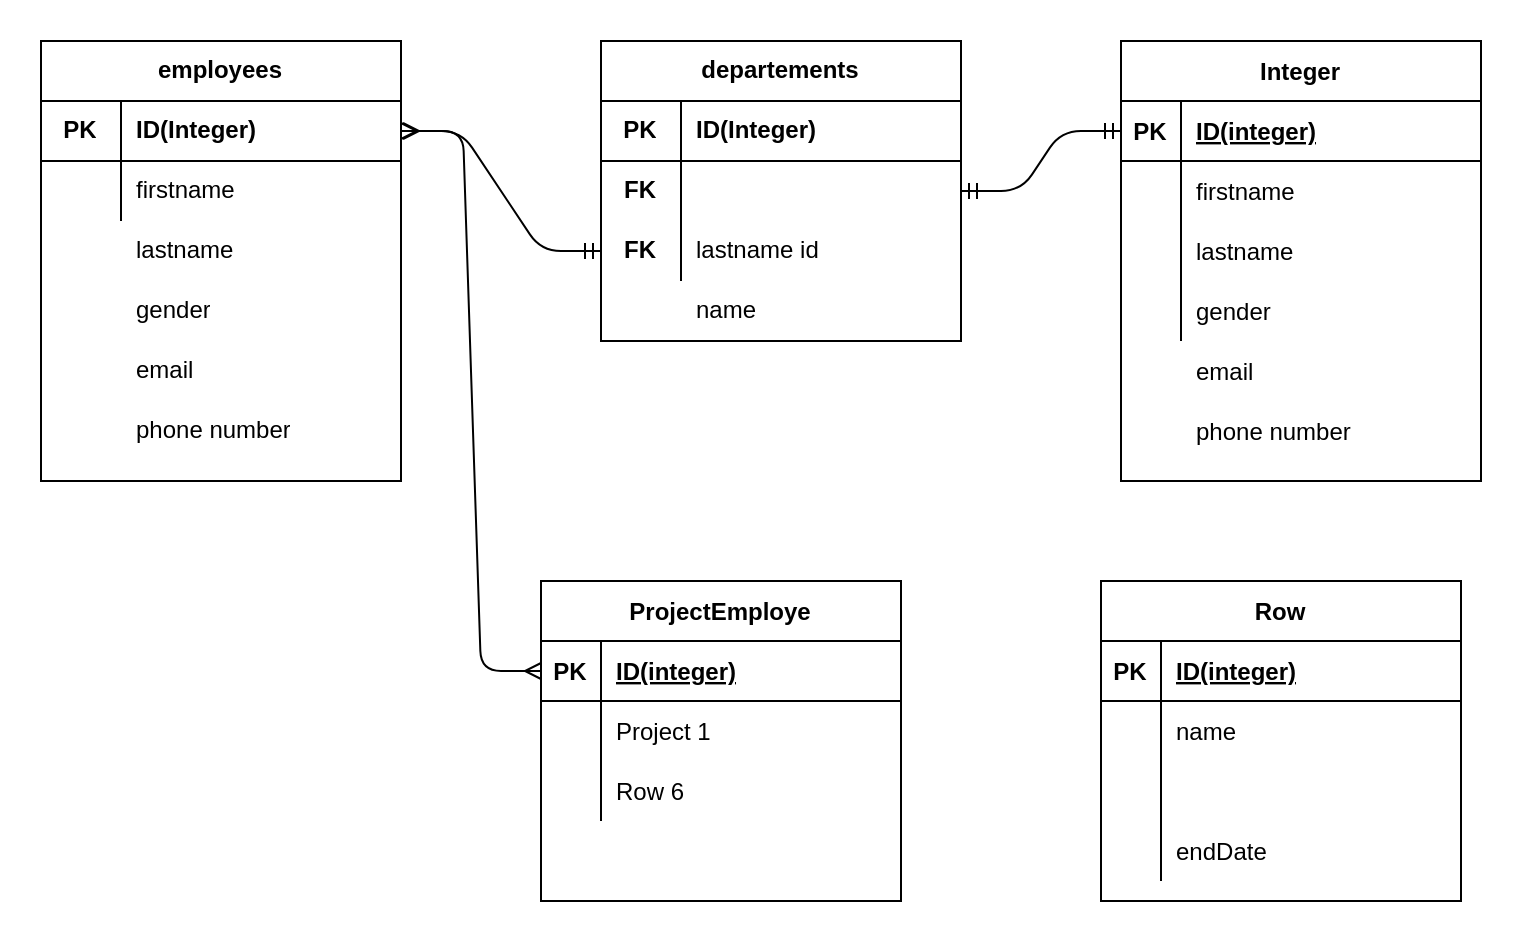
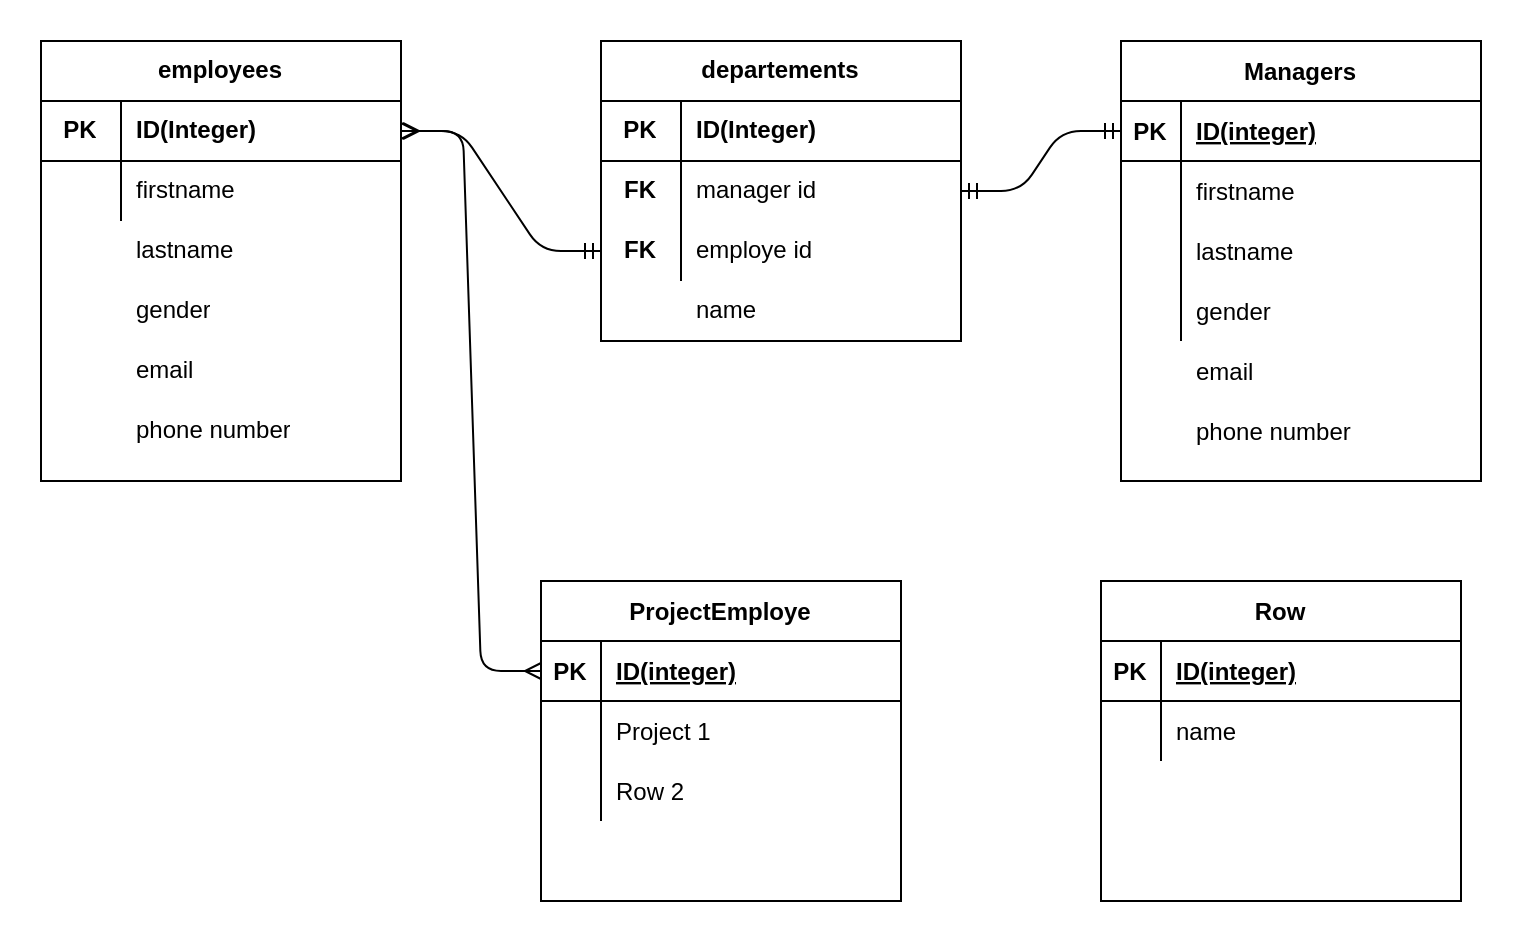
node "Integer": label "Integer" -> "Managers"
node "manager id": added
node "lastname id": label "lastname id" -> "employe id"
node "Row 6": label "Row 6" -> "Row 2"
node "endDate": removed
